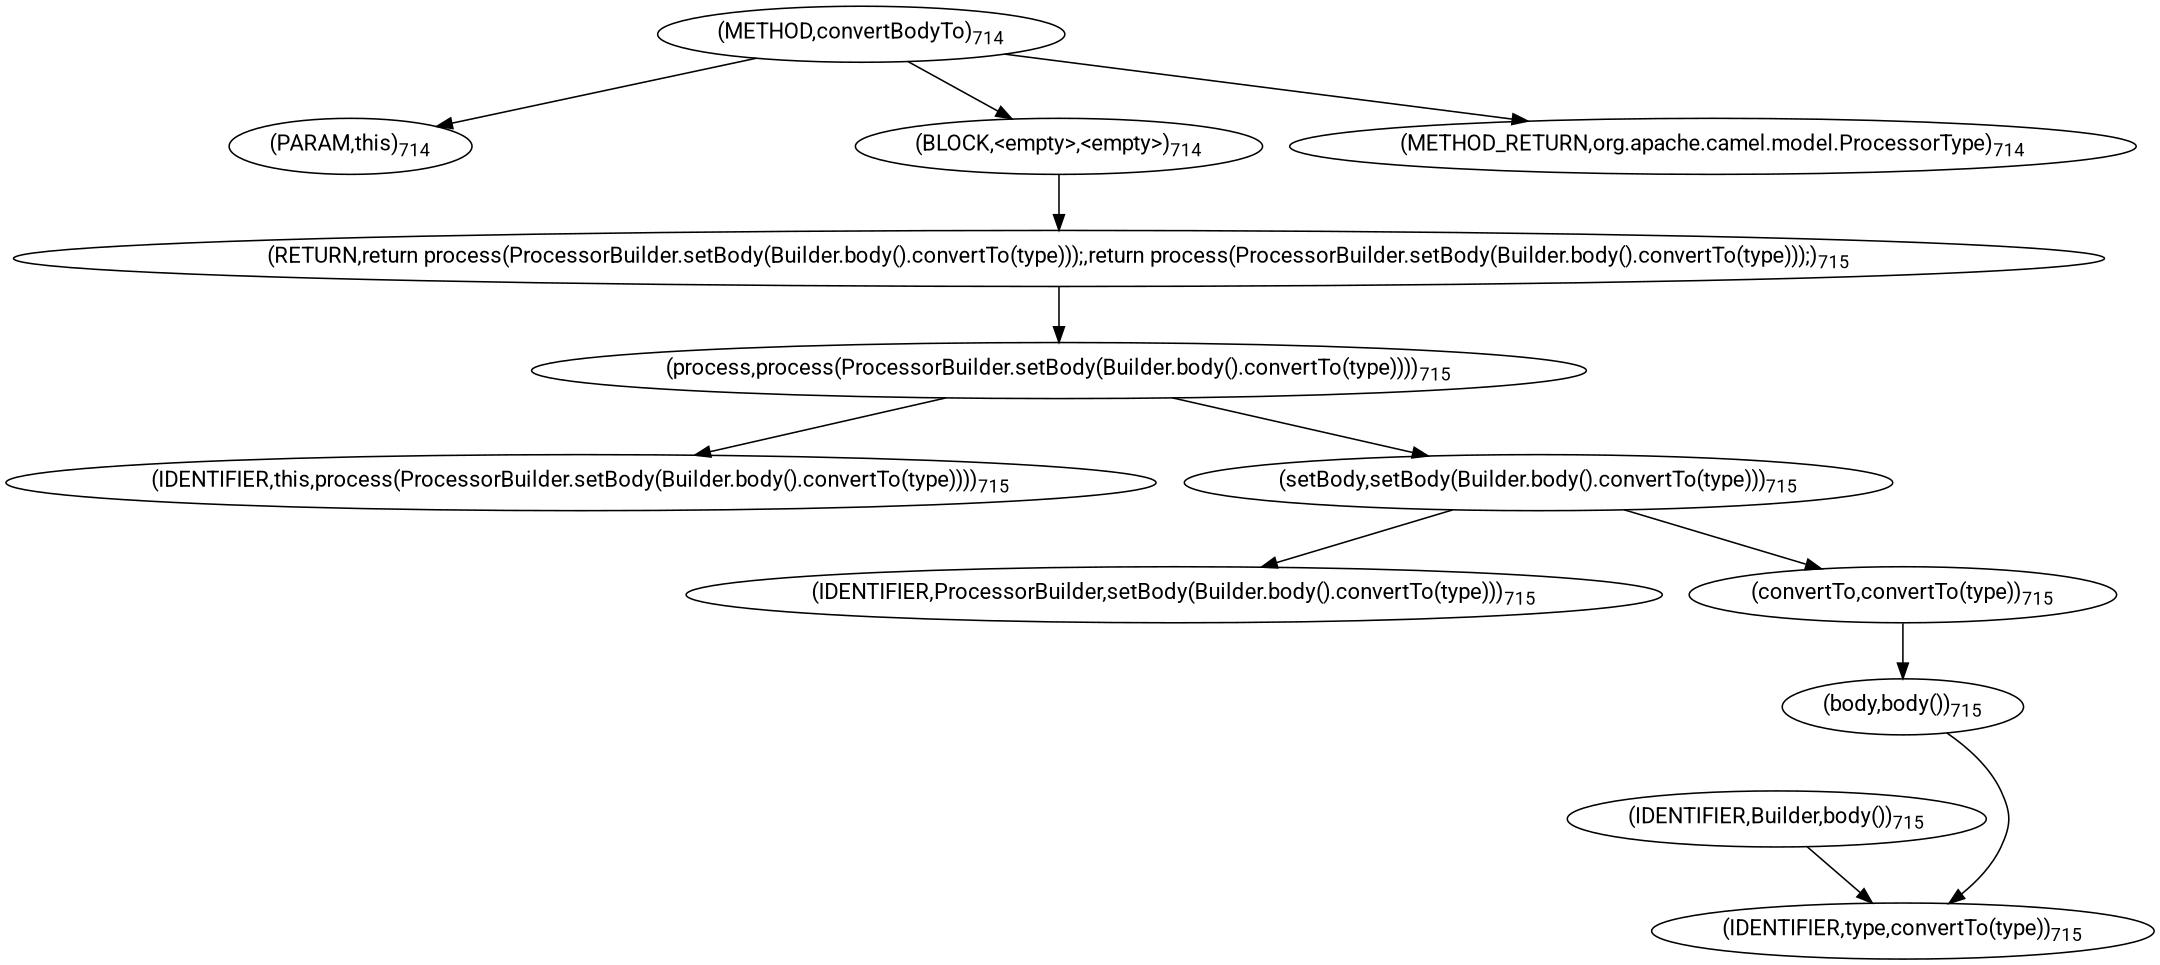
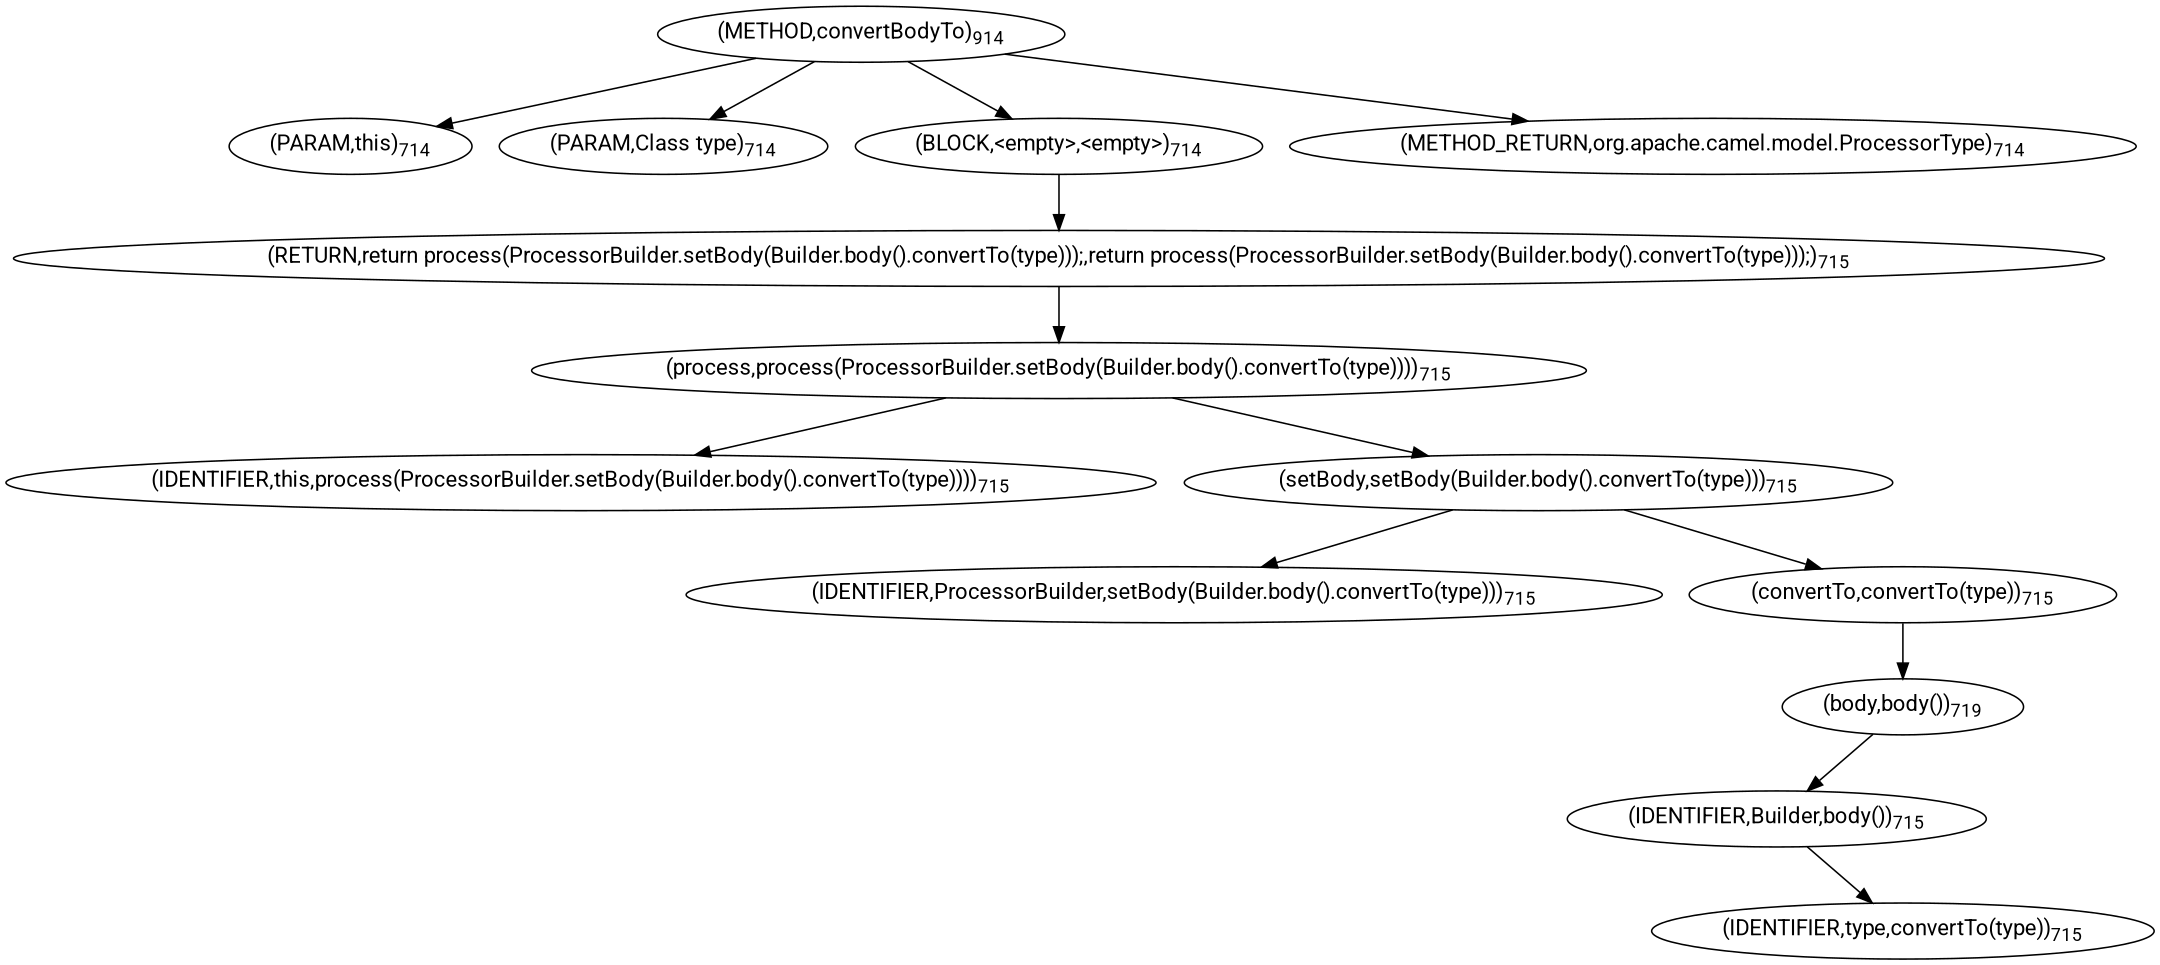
node "(METHOD,convertBodyTo)": text "714" -> "914"
node "(PARAM,Class type)": added
node "(body,body())": text "715" -> "719"
edge "(body,body())" -> "(IDENTIFIER,type,convertTo(type))": now "(body,body())" -> "(IDENTIFIER,Builder,body())"
